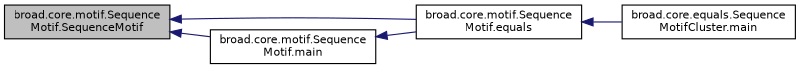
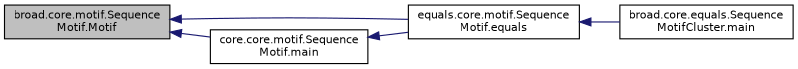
node "broad.core.motif.Sequence Motif.SequenceMotif": label "broad.core.motif.Sequence Motif.SequenceMotif" -> "broad.core.motif.Sequence Motif.Motif"
node "broad.core.motif.Sequence Motif.equals": label "broad.core.motif.Sequence Motif.equals" -> "equals.core.motif.Sequence Motif.equals"
node "broad.core.motif.Sequence Motif.main": label "broad.core.motif.Sequence Motif.main" -> "core.core.motif.Sequence Motif.main"
